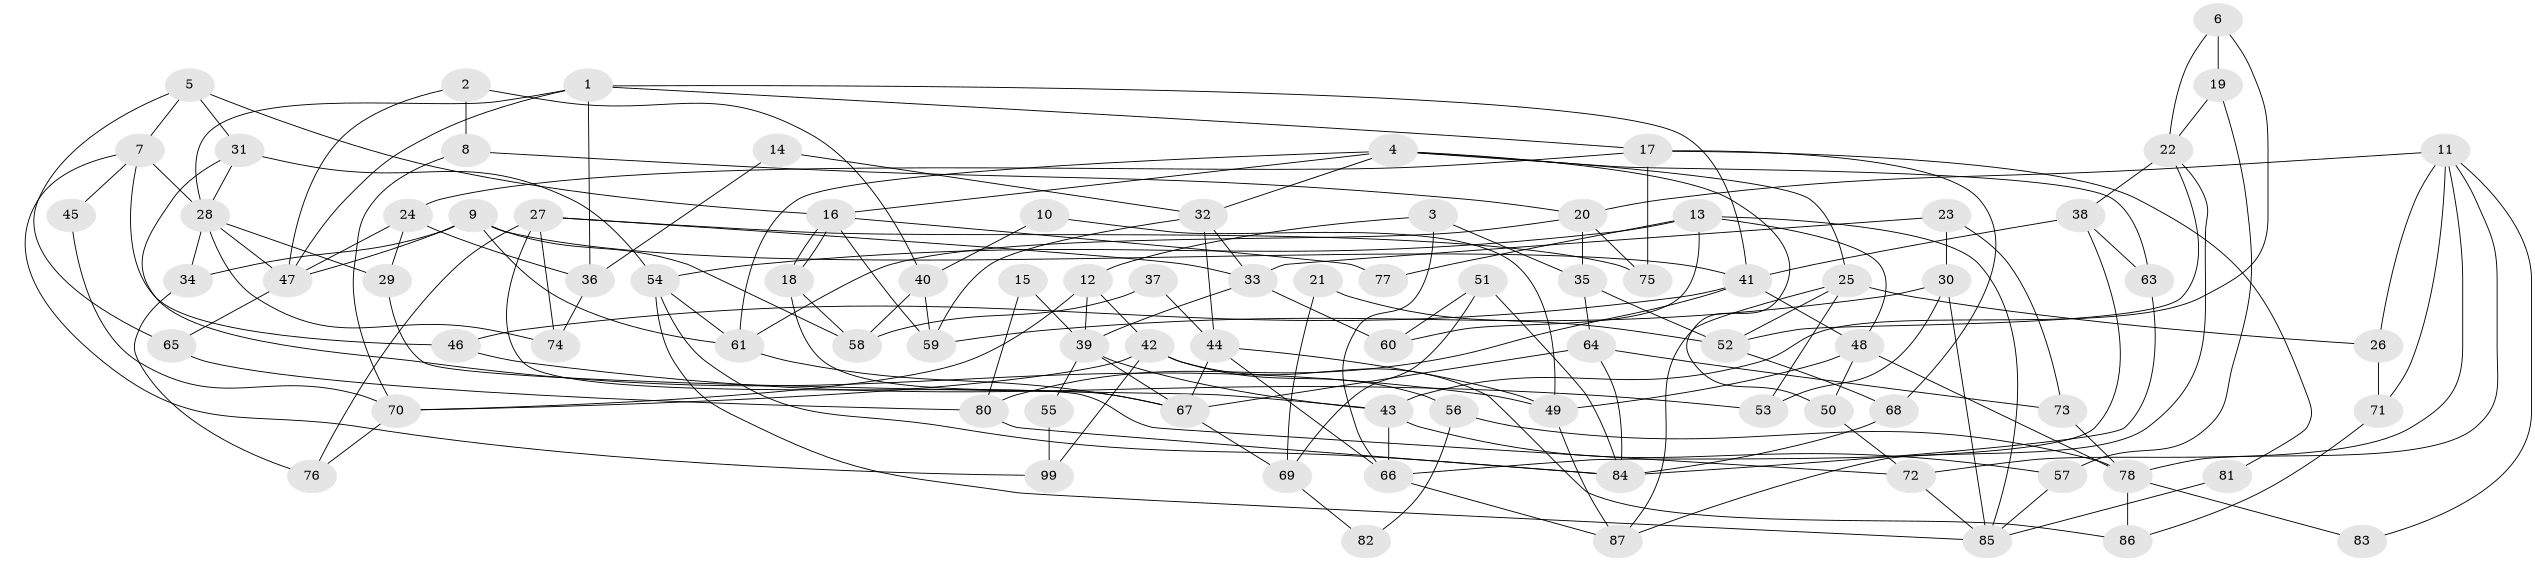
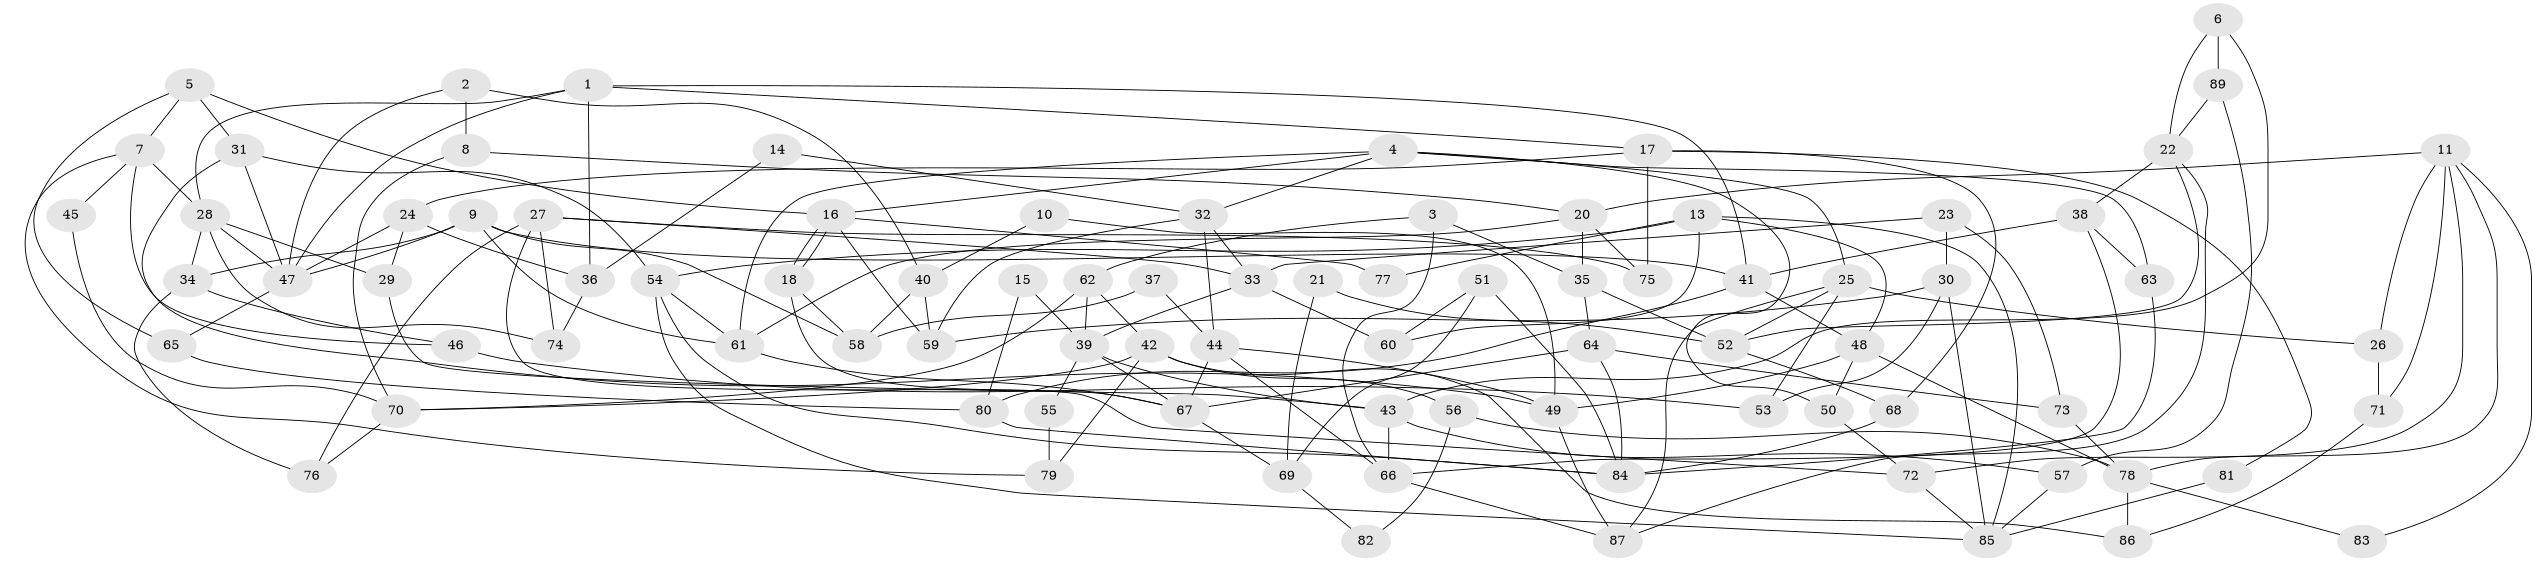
node "19": label "19" -> "89"
edge "31" -- "28": now "31" -- "47"
node "12": label "12" -> "62"
edge "41" -- "46": now "34" -- "46"
node "99": label "99" -> "79"
